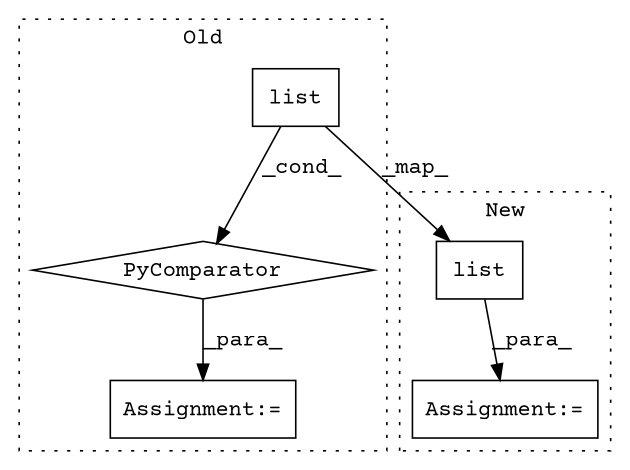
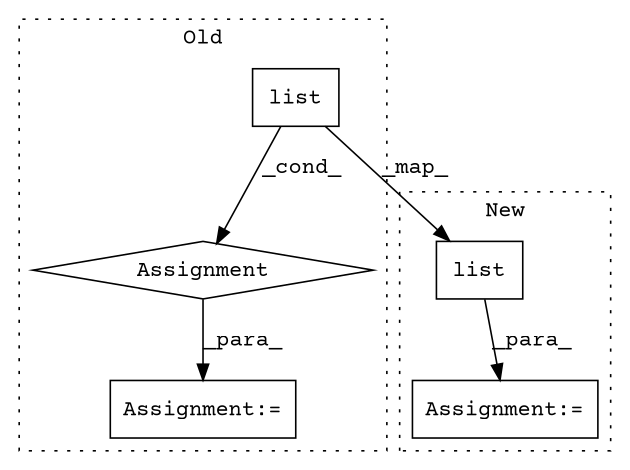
node "PyComparator": label "PyComparator" -> "Assignment"
